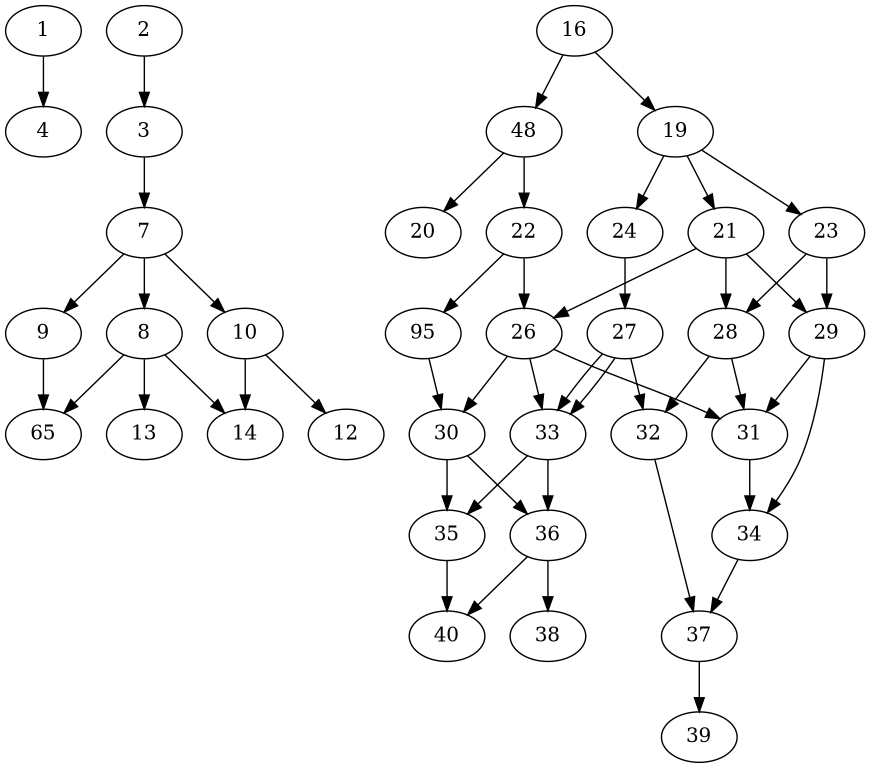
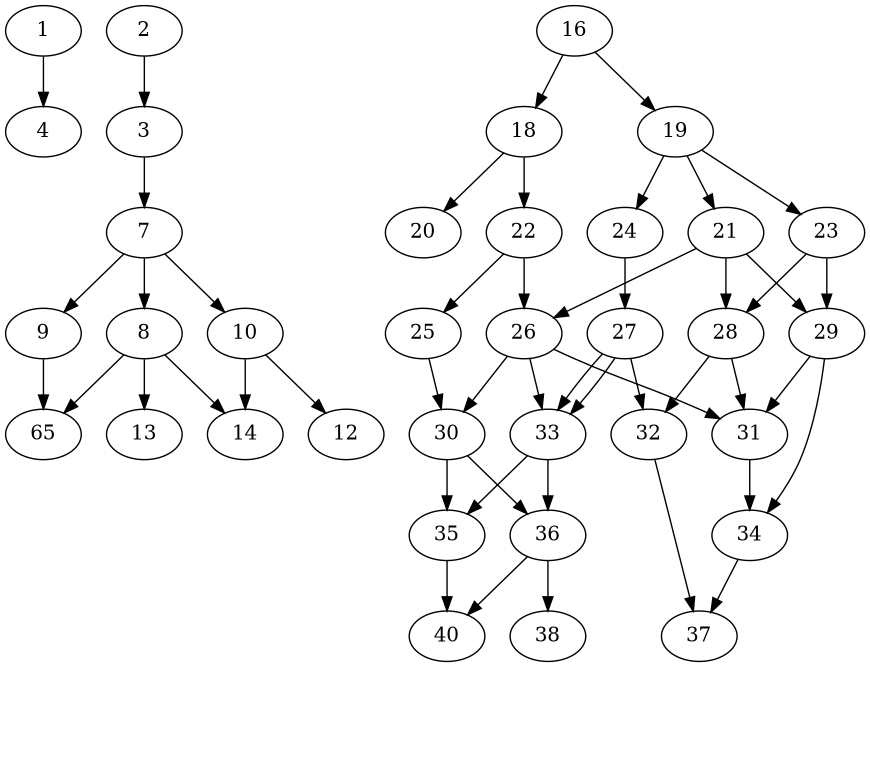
node "48": label "48" -> "18"
node "95": label "95" -> "25"
node "39": removed
